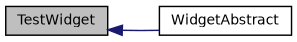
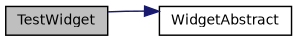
edge "WidgetAbstract" -> "TestWidget": reversed
